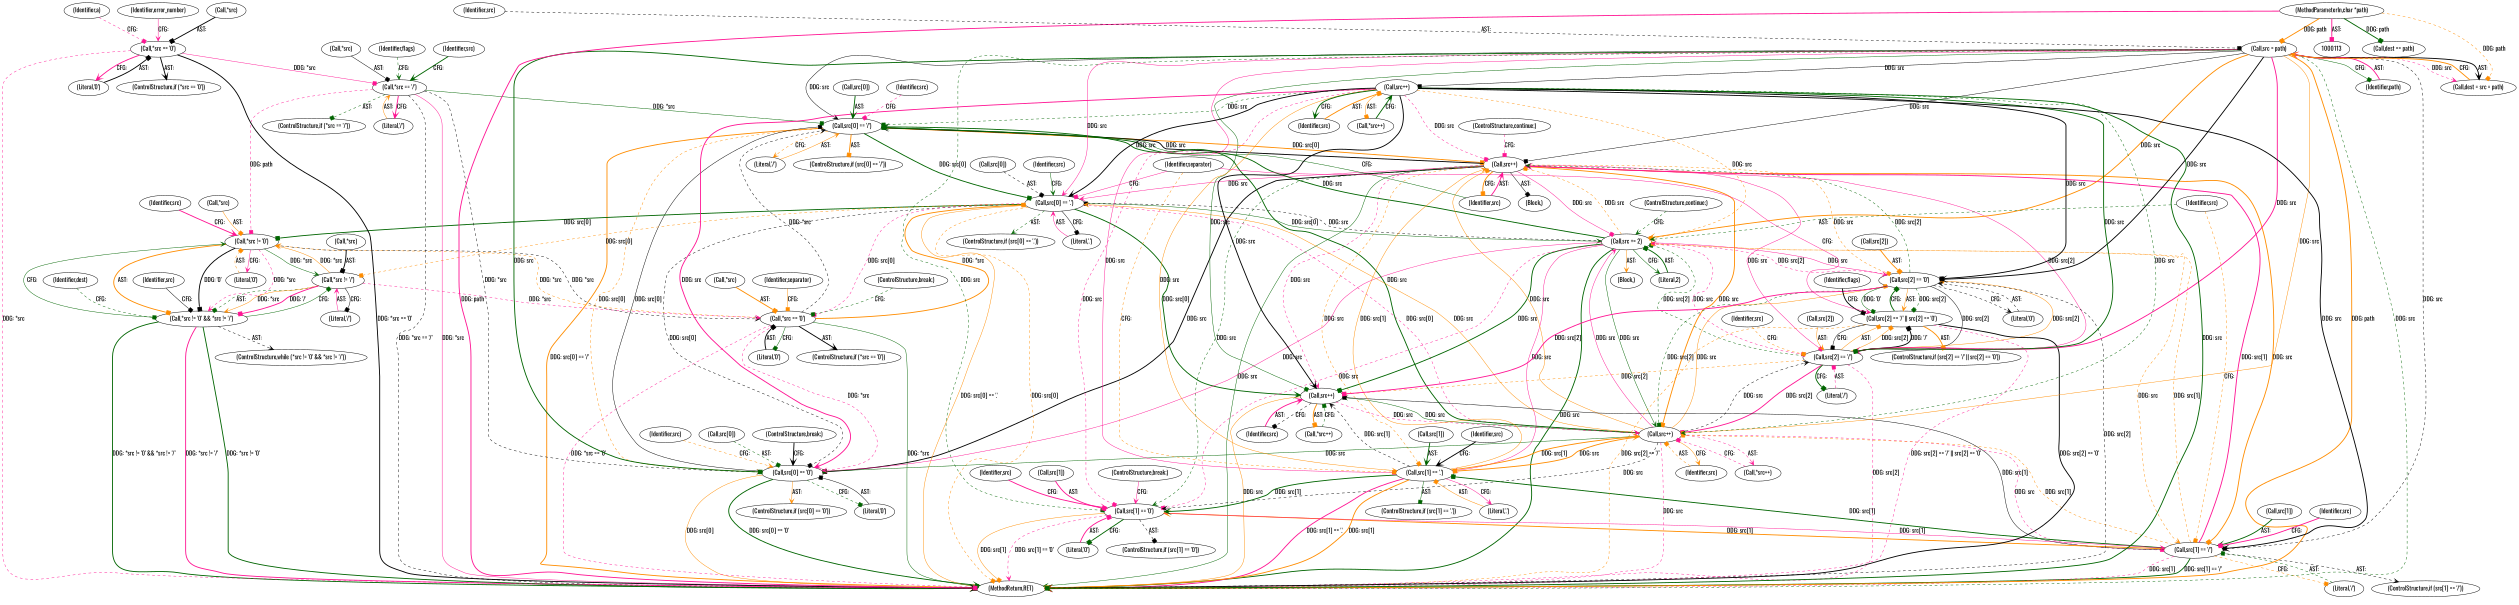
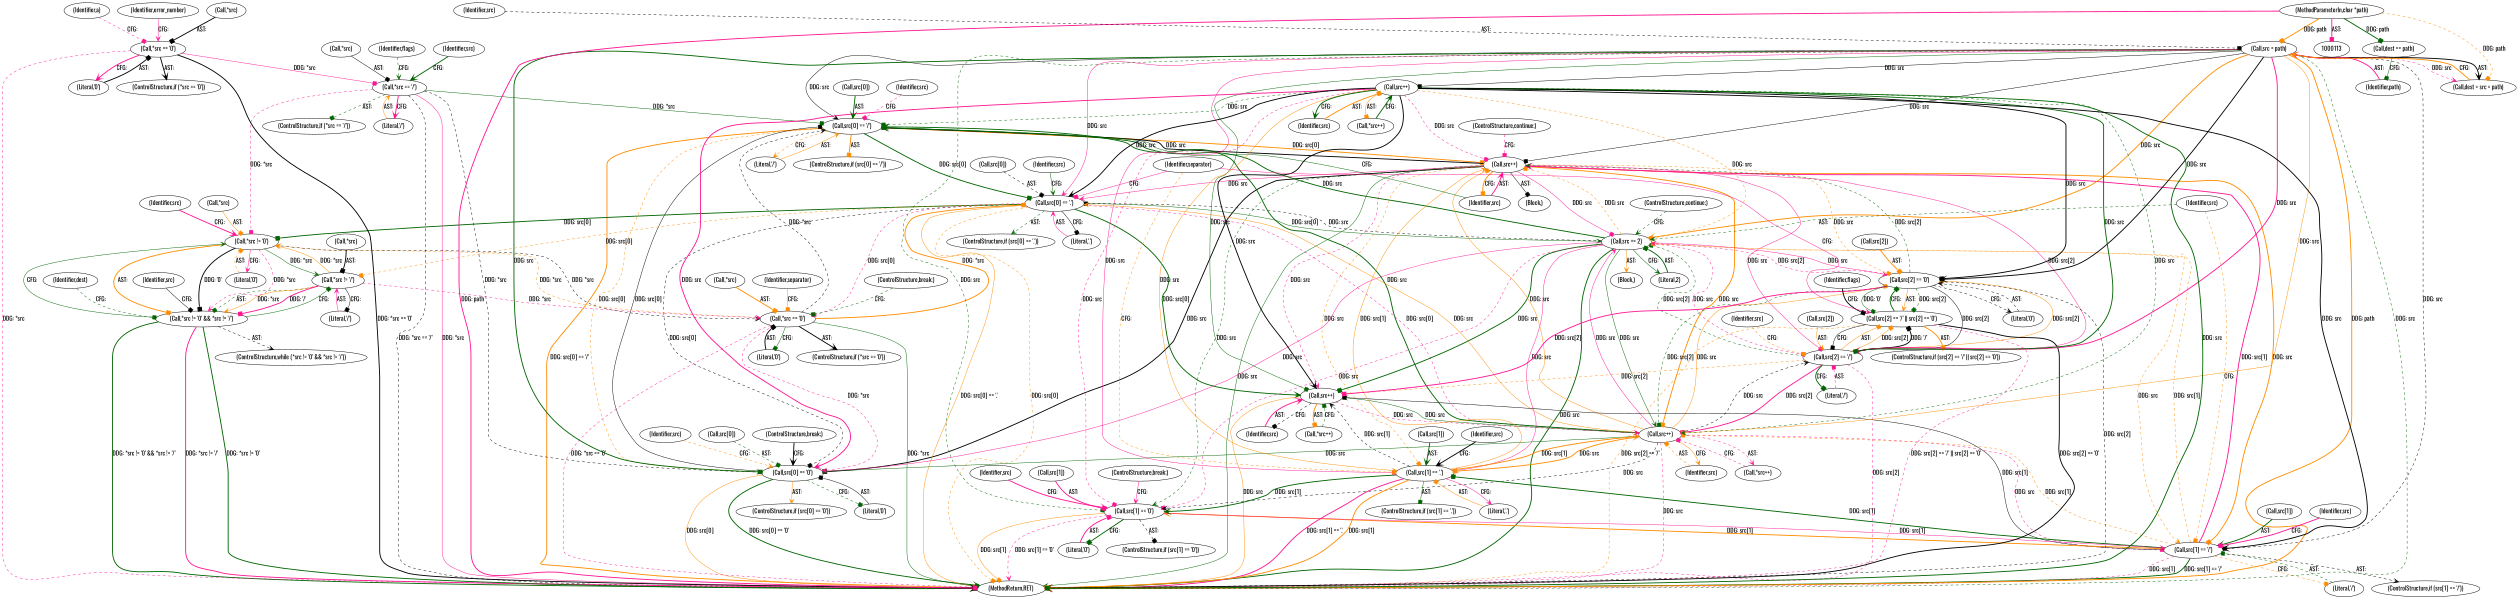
edge "(Call,src = path)" -> "(Identifier,path)": now "(Call,dest == path)" -> "(Identifier,path)"
edge "(Call,*src == '/')" -> "(Call,*src != '0')": label "DDG: path" -> "DDG: *src"
